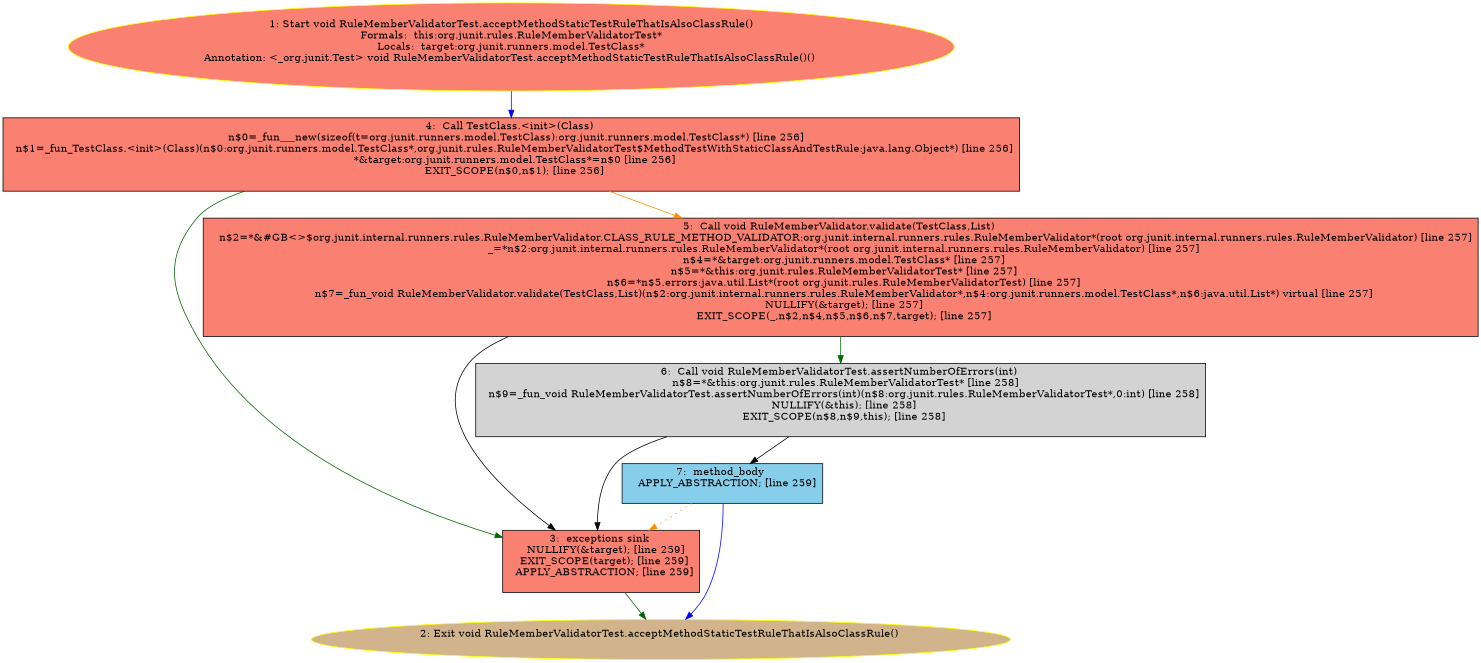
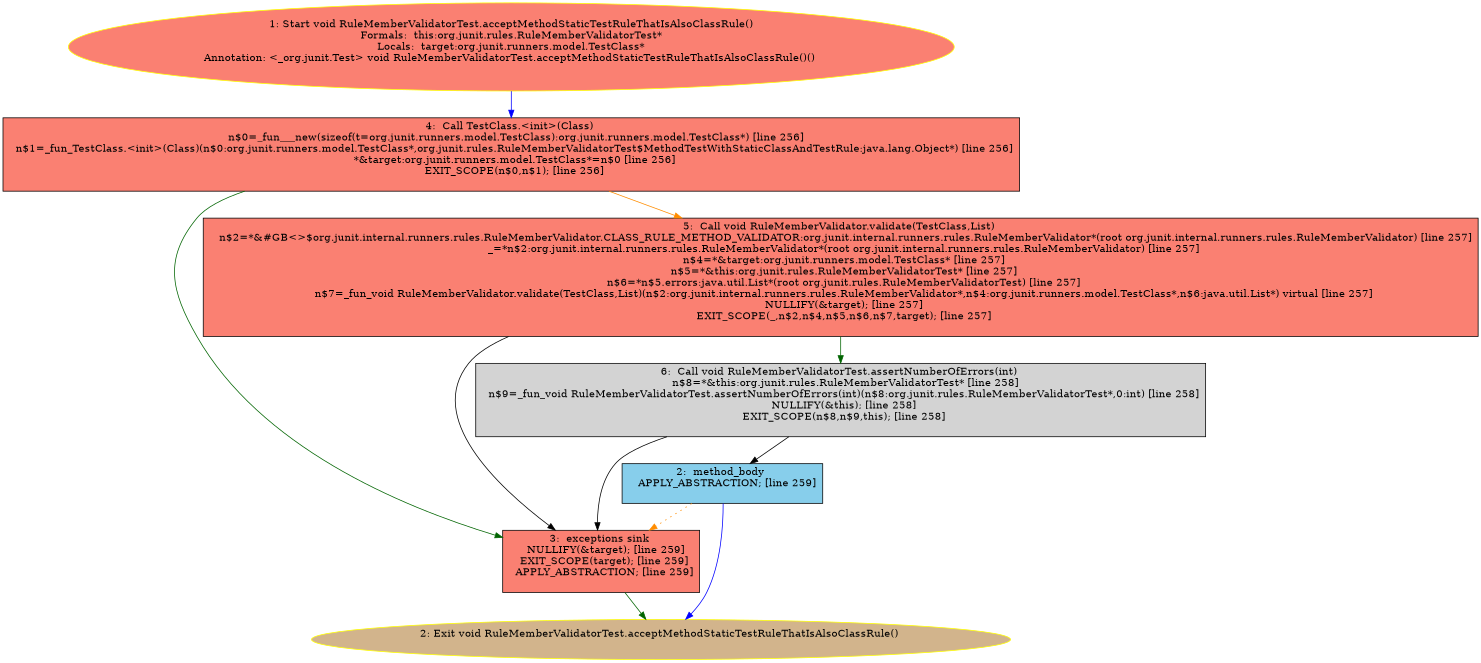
node "7:  method_body APPLY_ABSTRACTION; [line 259]": label "7:  method_body APPLY_ABSTRACTION; [line 259]" -> "2:  method_body APPLY_ABSTRACTION; [line 259]"
